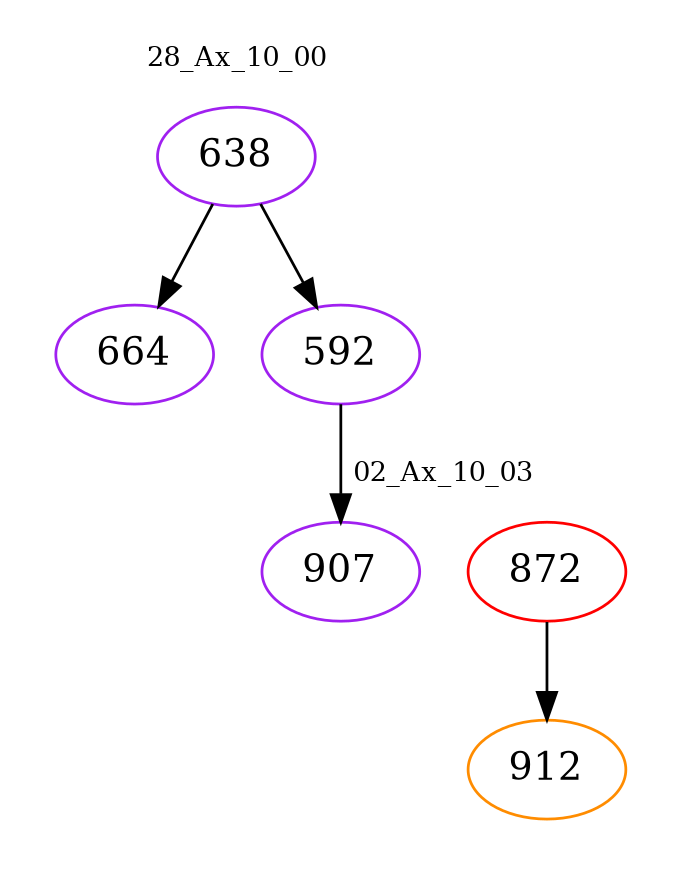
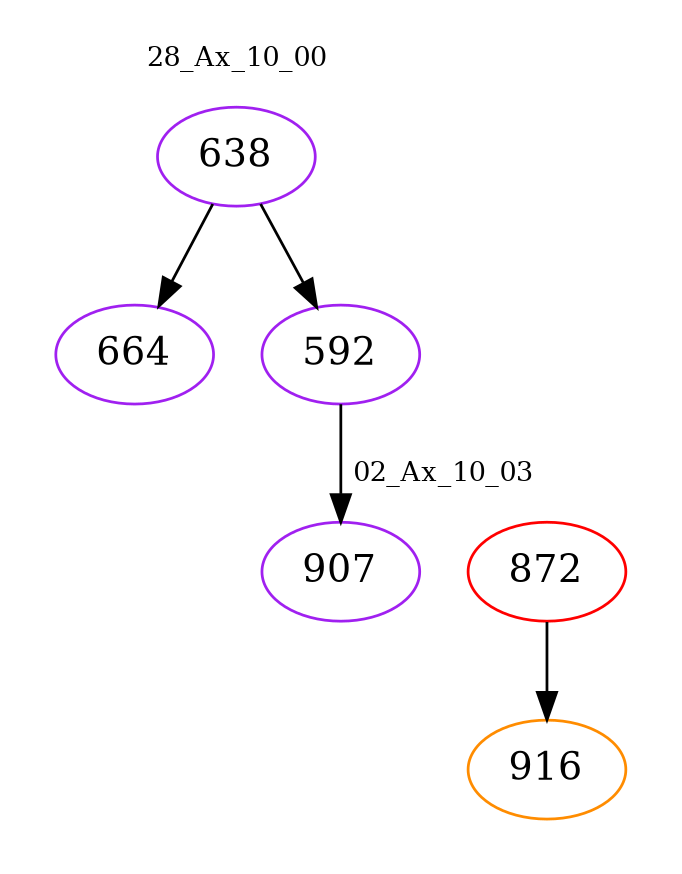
node "912": label "912" -> "916"
